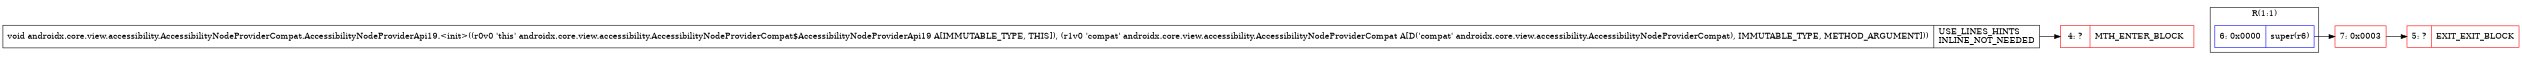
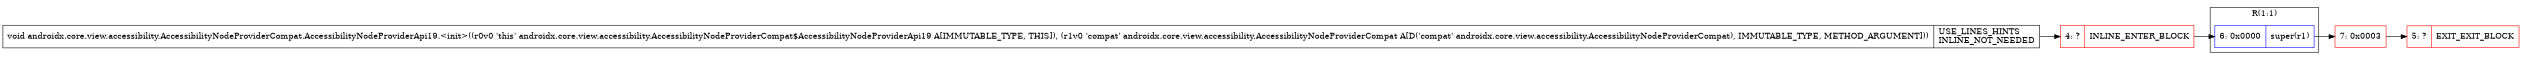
node "4: ?": text "MTH_ENTER_BLOCK" -> "INLINE_ENTER_BLOCK"
node "6: 0x0000": text "super(r6)" -> "super(r1)"
edge "4: ?" -> "6: 0x0000": added
